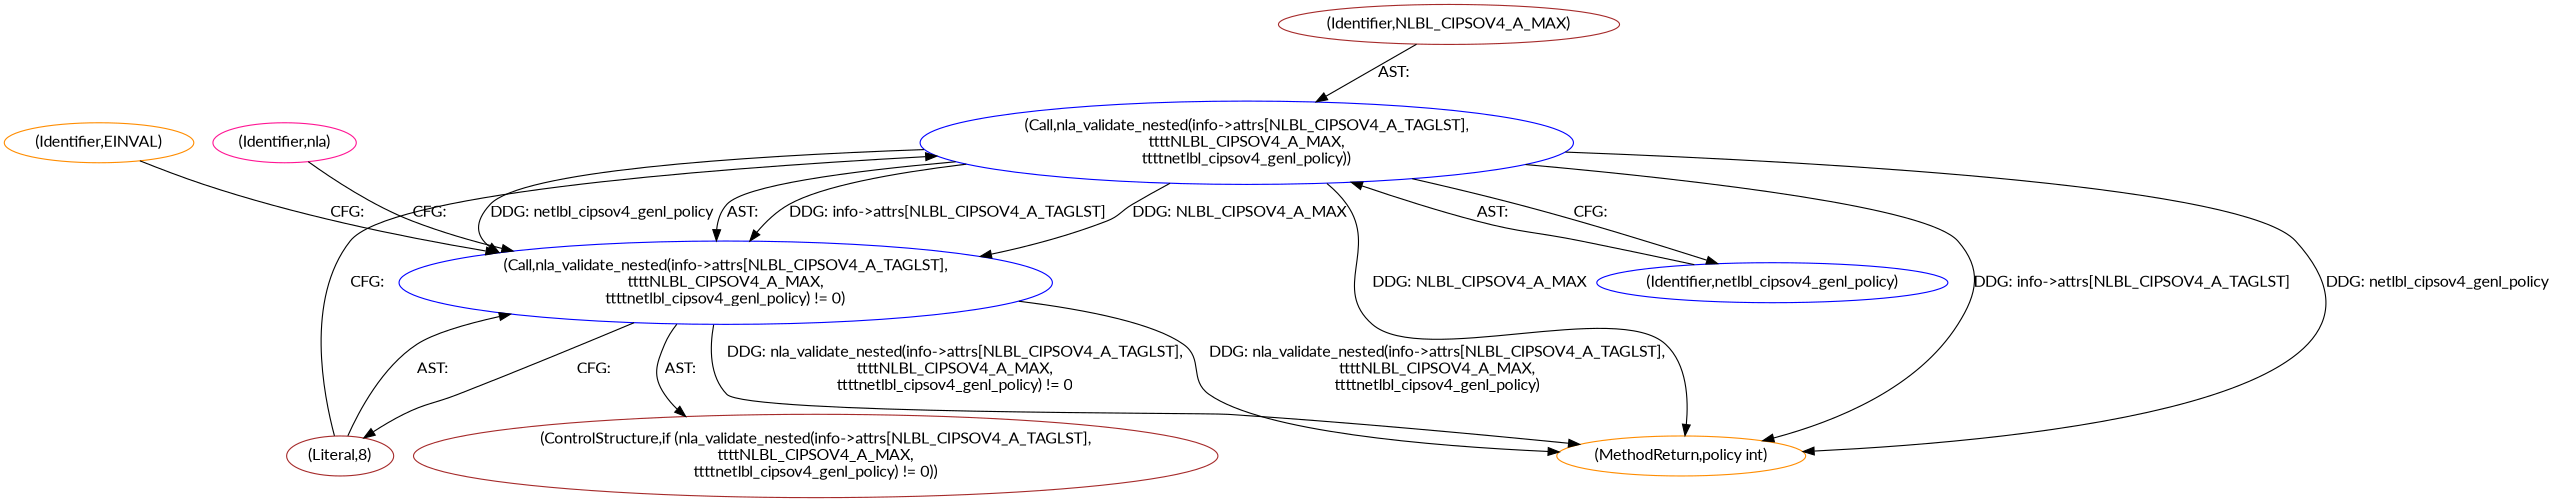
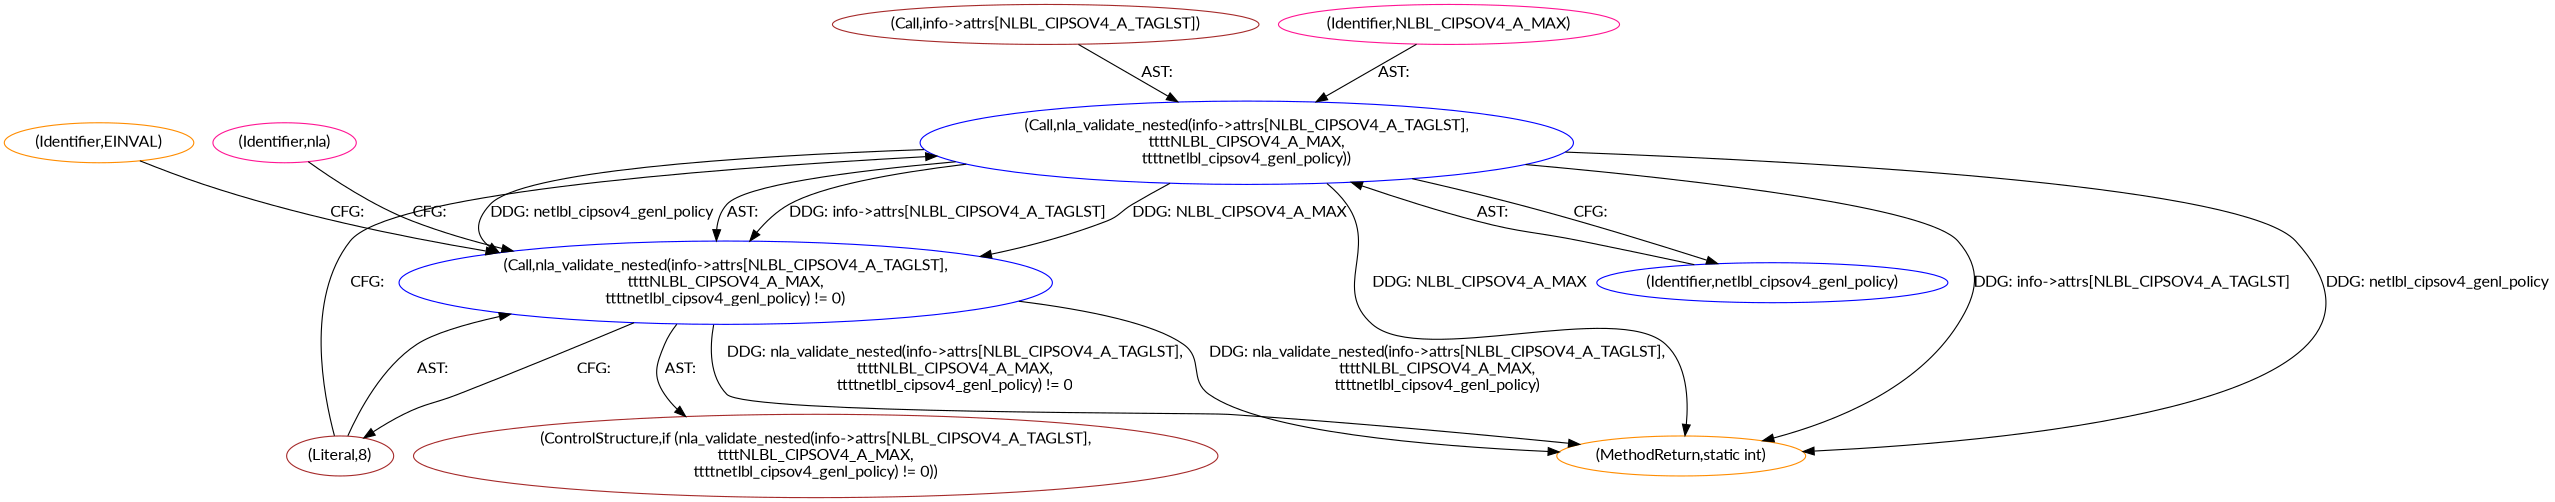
node "(Call,info->attrs[NLBL_CIPSOV4_A_TAGLST])": added
node "(Identifier,NLBL_CIPSOV4_A_MAX)": color brown -> deeppink
node "(MethodReturn,policy int)": label "(MethodReturn,policy int)" -> "(MethodReturn,static int)"
